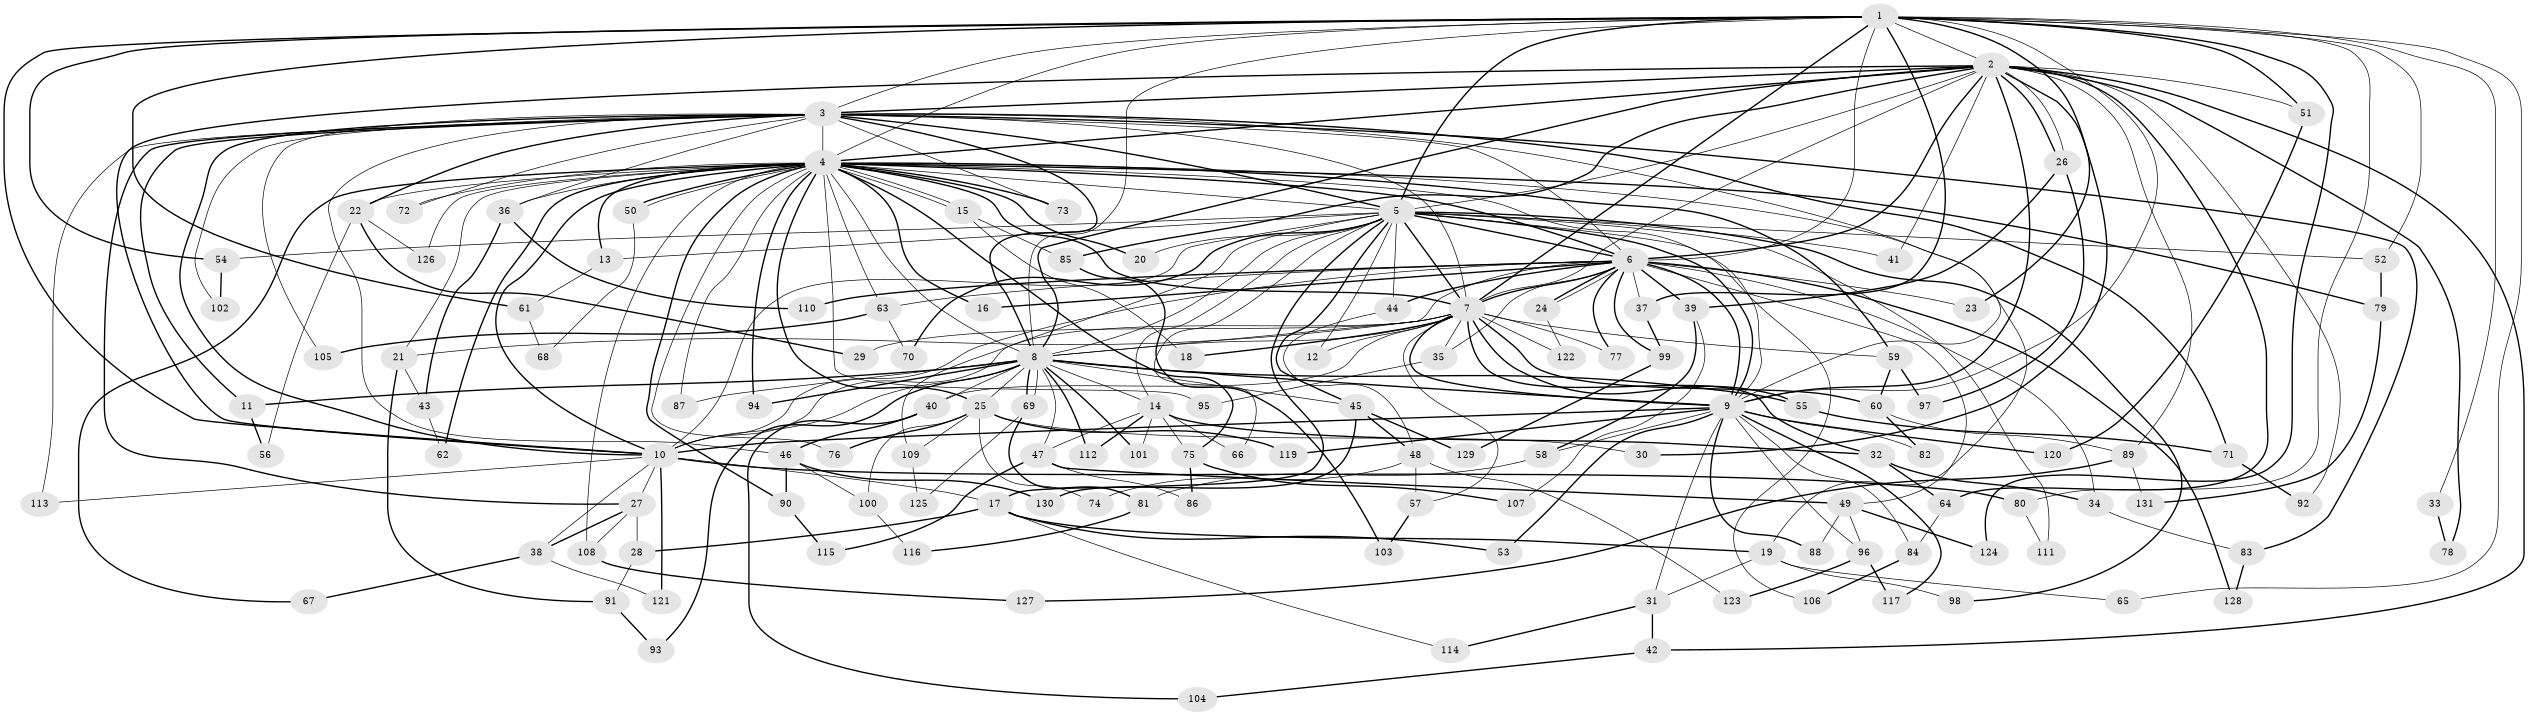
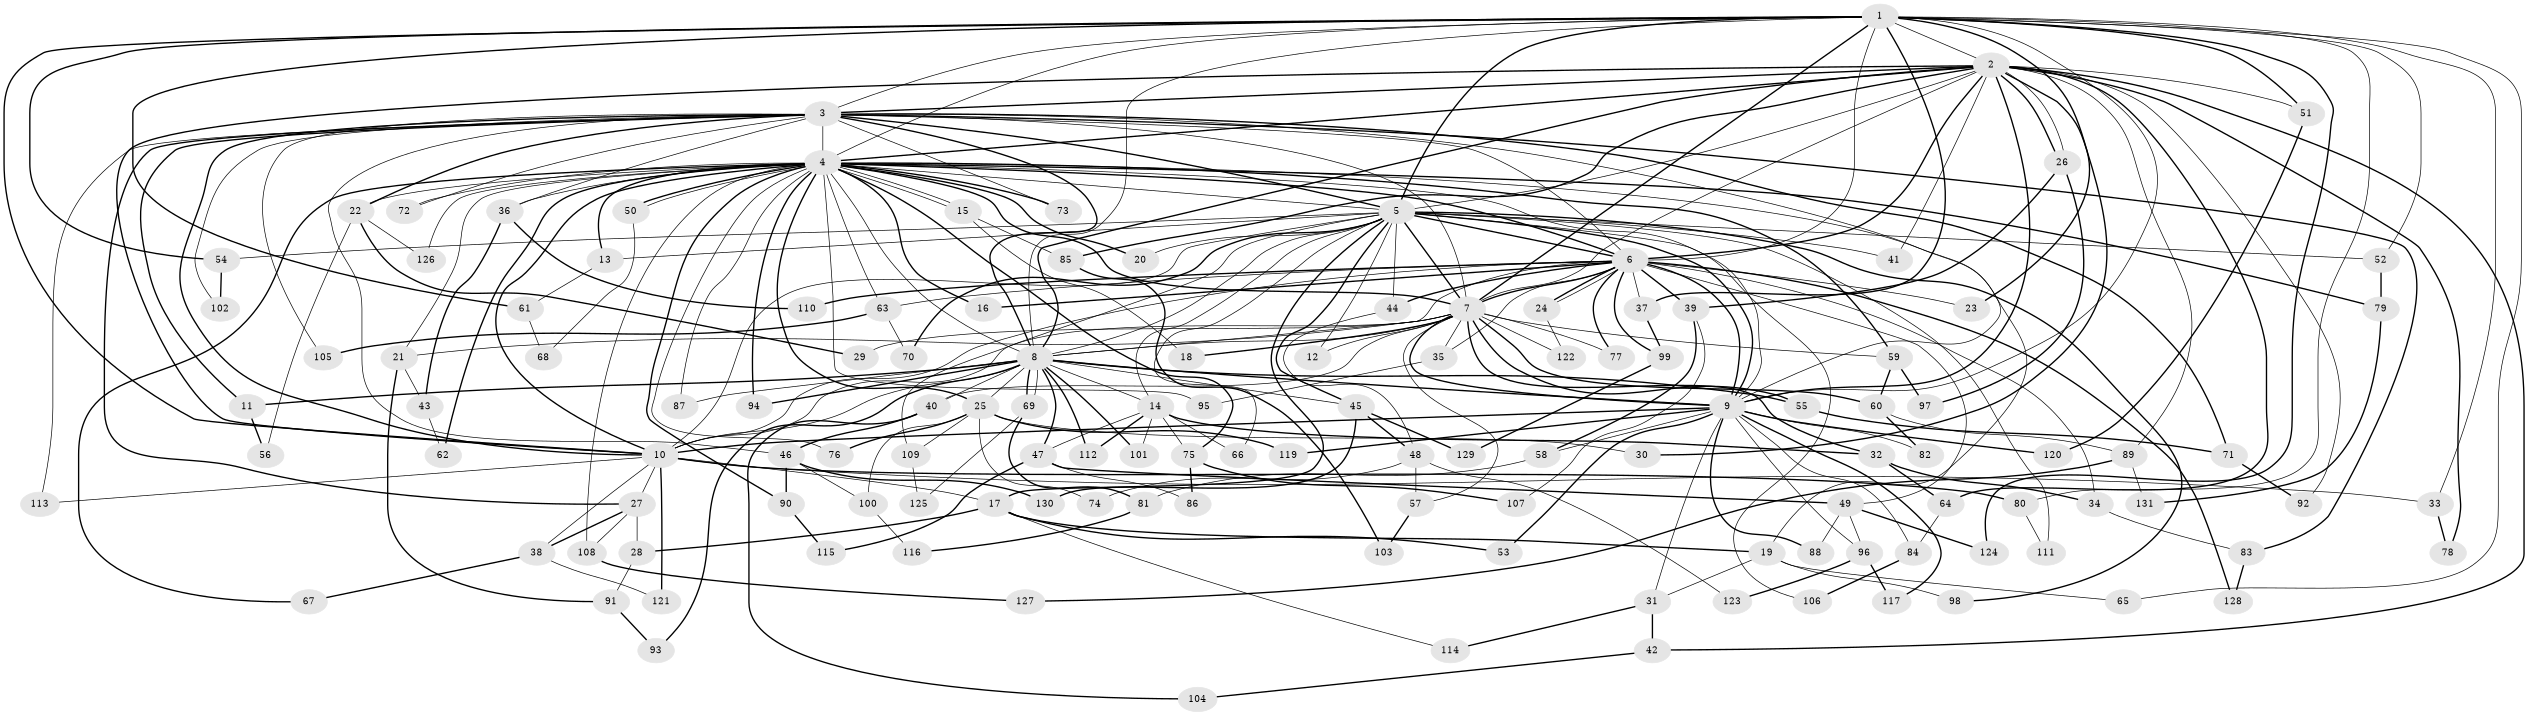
edge "8" -- "47": style solid -> bold
edge "10" -- "33": added
